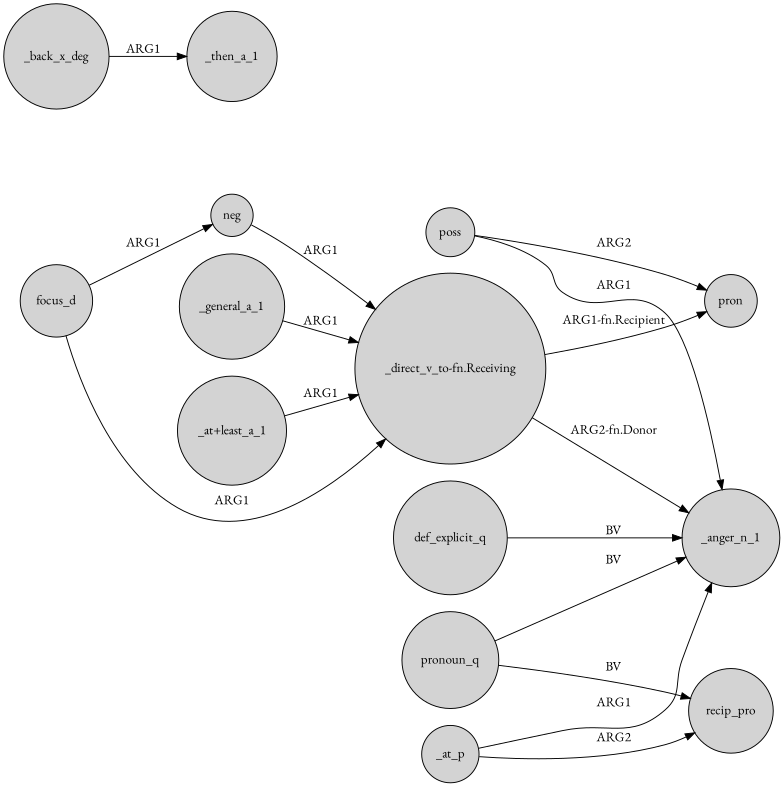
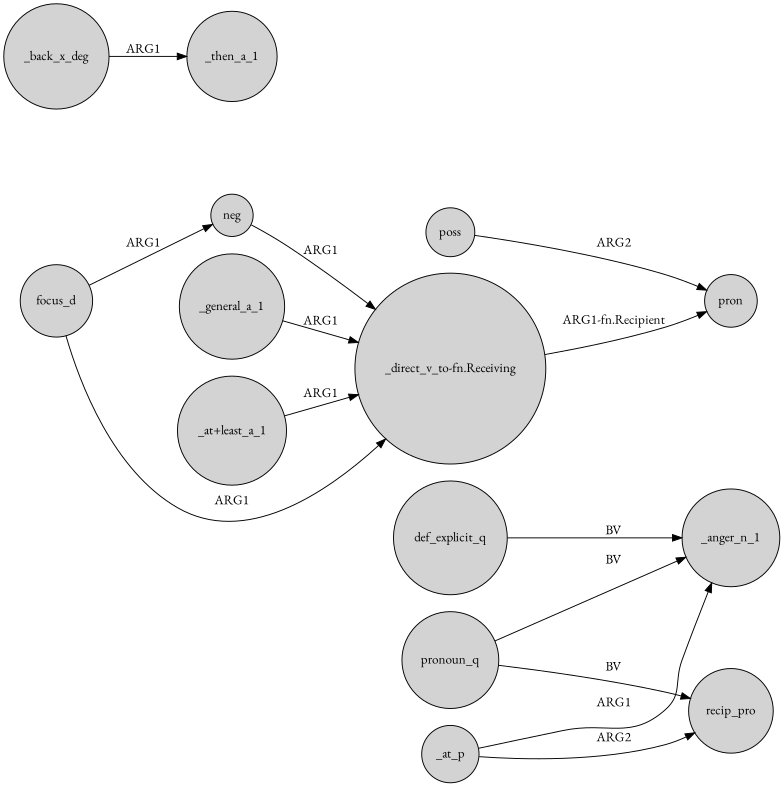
edge "poss" -> "_anger_n_1": removed, label "ARG1"
edge "_direct_v_to-fn.Receiving" -> "_anger_n_1": removed, label "ARG2-fn.Donor"
